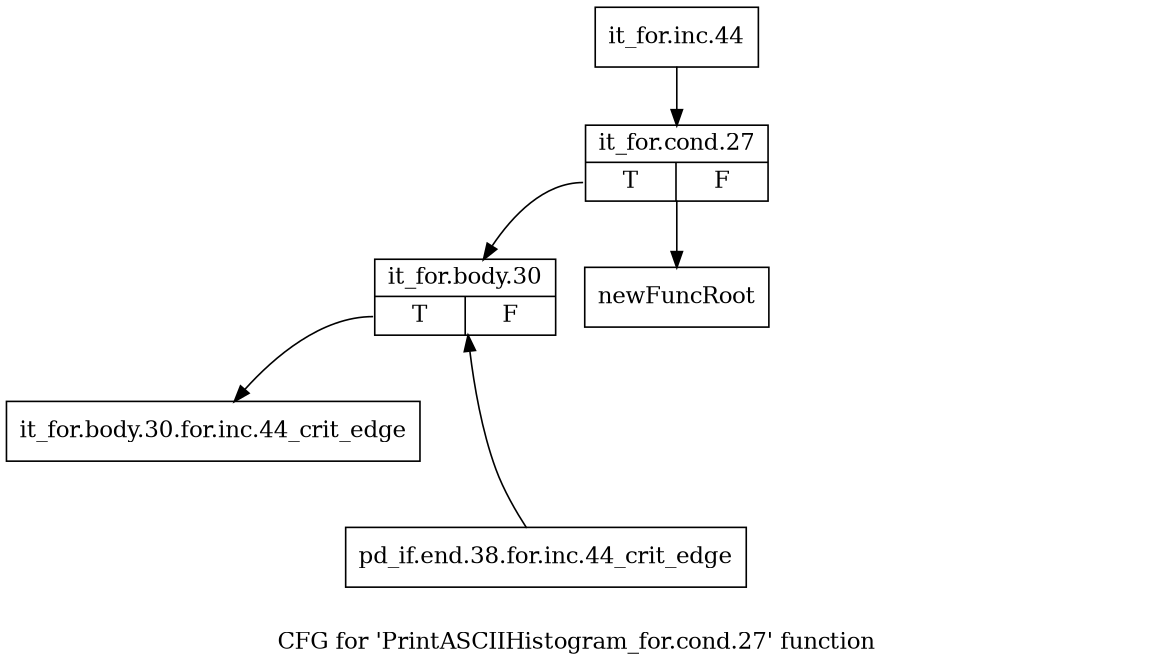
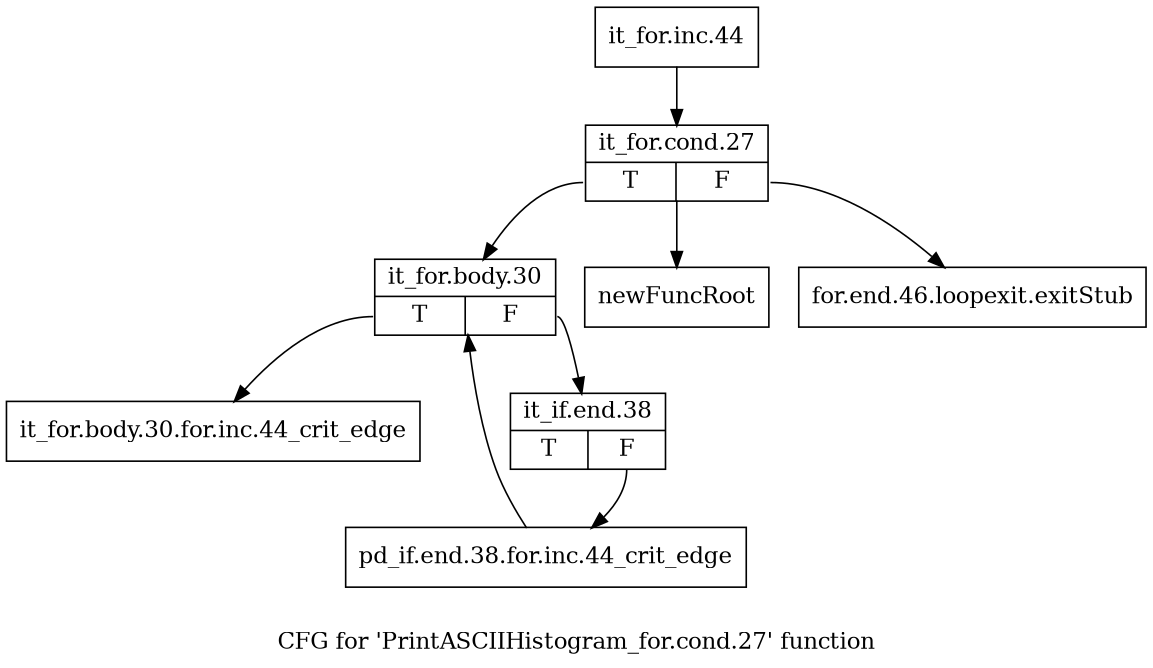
node "for.end.46.loopexit.exitStub": added
node "it_if.end.38": added
